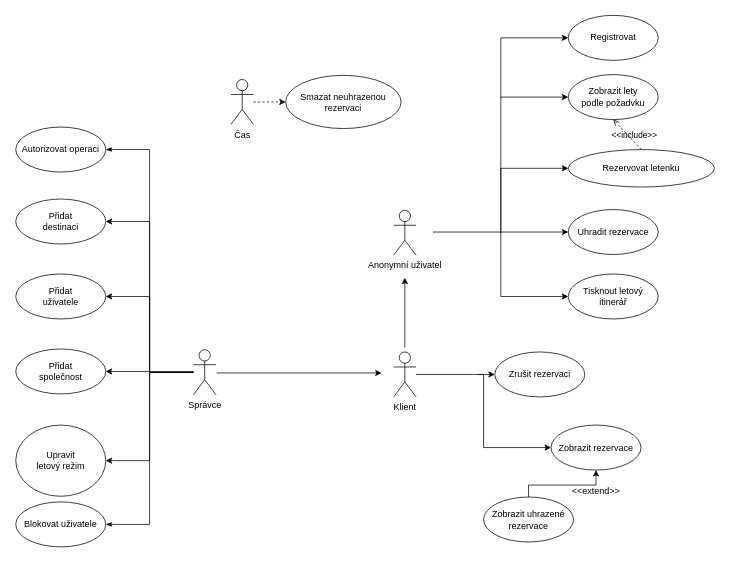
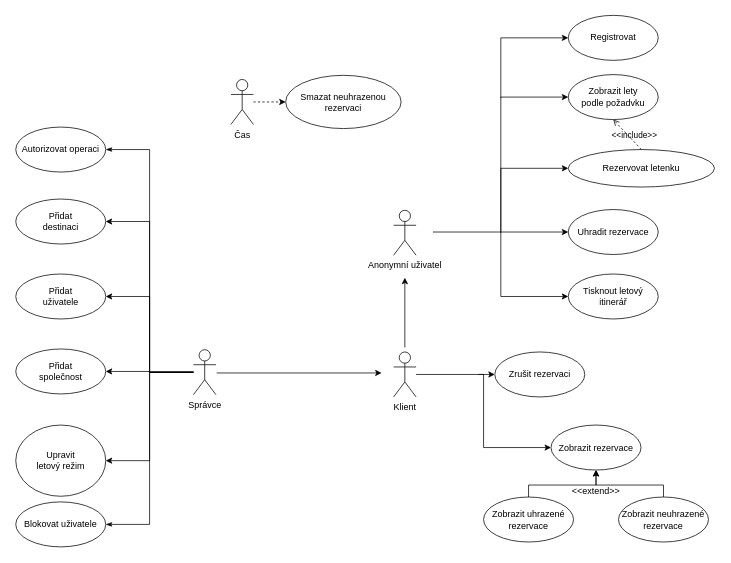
edge "Zobrazit neuhrazené rezervace" -> "Zobrazit rezervace": added
node "Zobrazit neuhrazené rezervace": added
